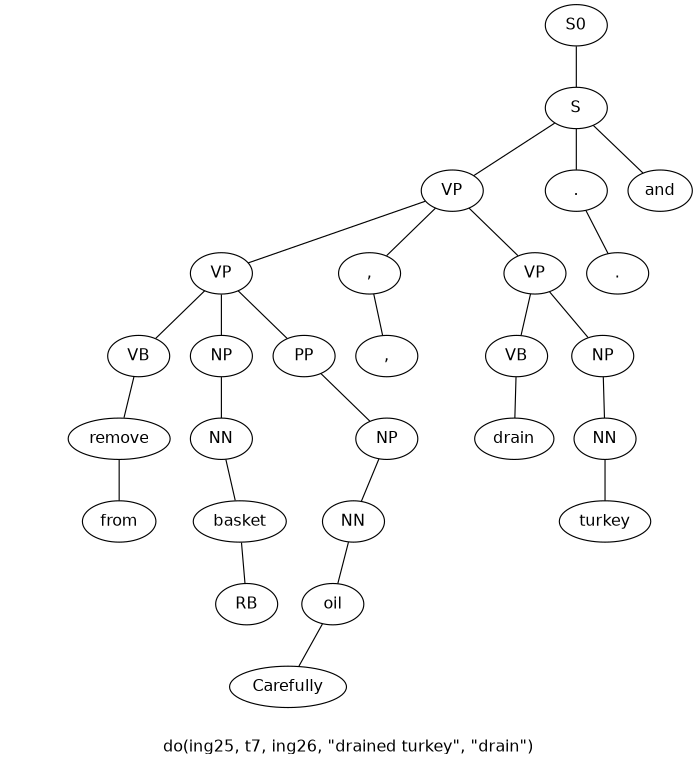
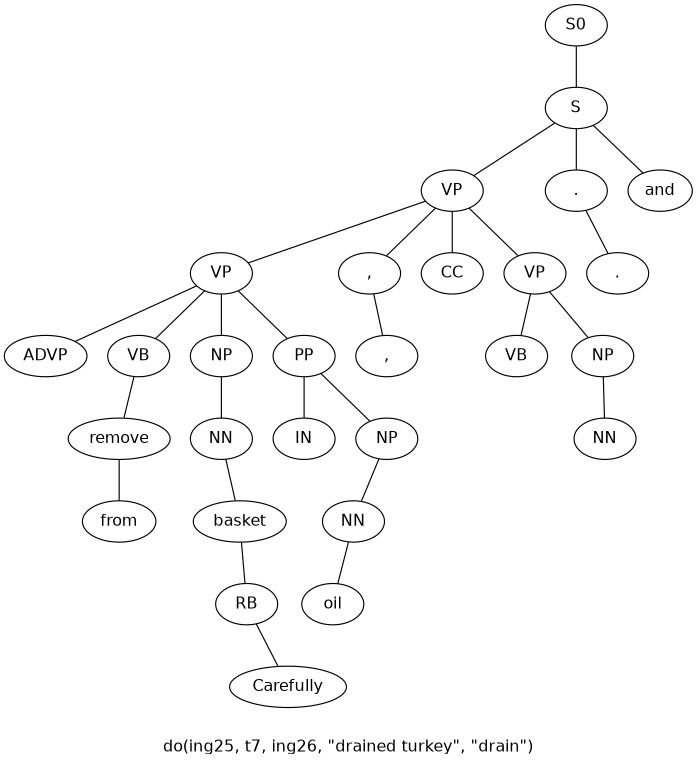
node "CC": added
node "ADVP": added
node "IN": added
node "drain": removed
node "turkey": removed
edge "oil" -- "Carefully": now "RB" -- "Carefully"
